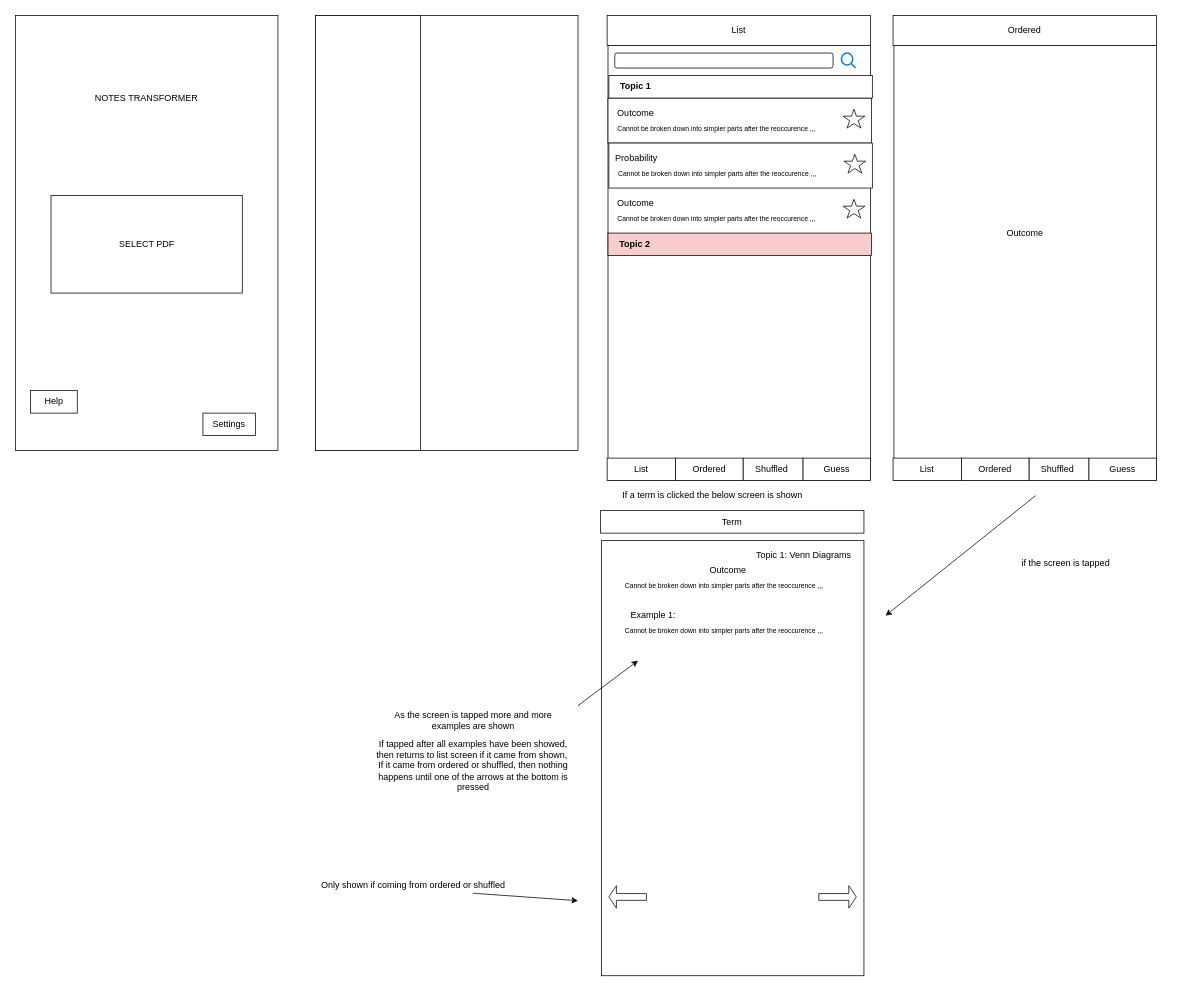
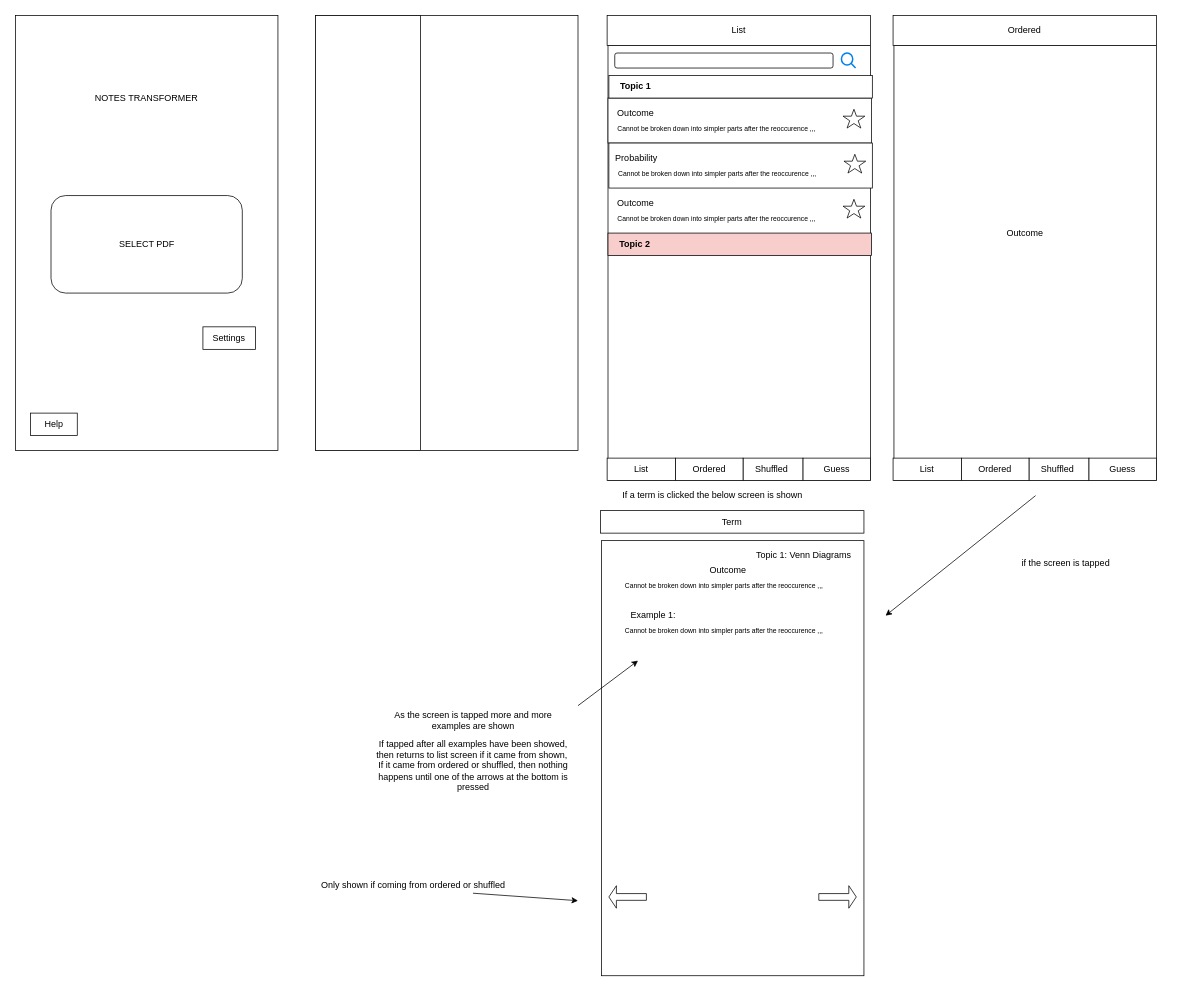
node "SELECT PDF": shape rectangle -> rounded rectangle
node "Help": moved (54, 402) -> (54, 424)
node "Settings": moved (229, 424) -> (229, 338)
